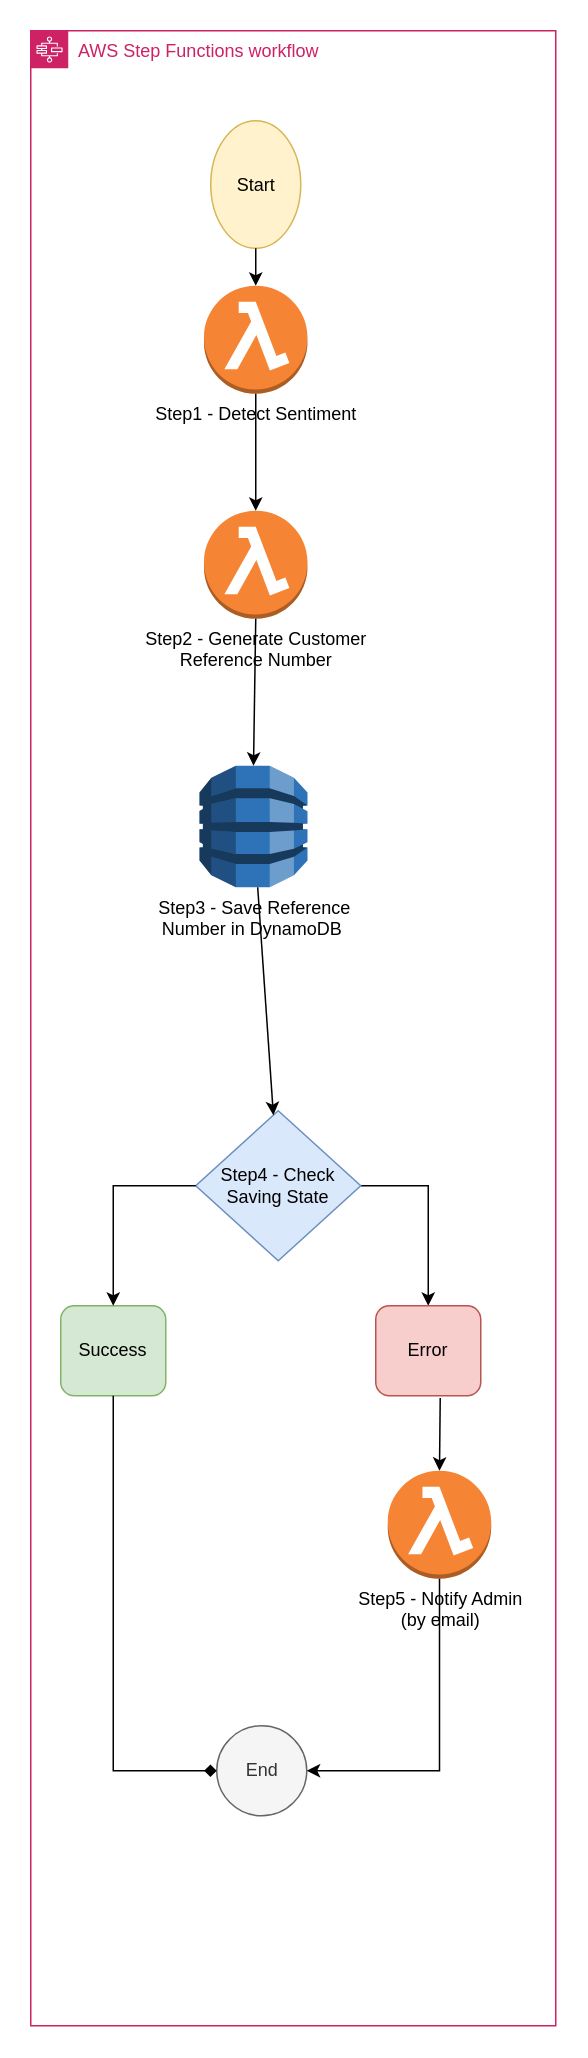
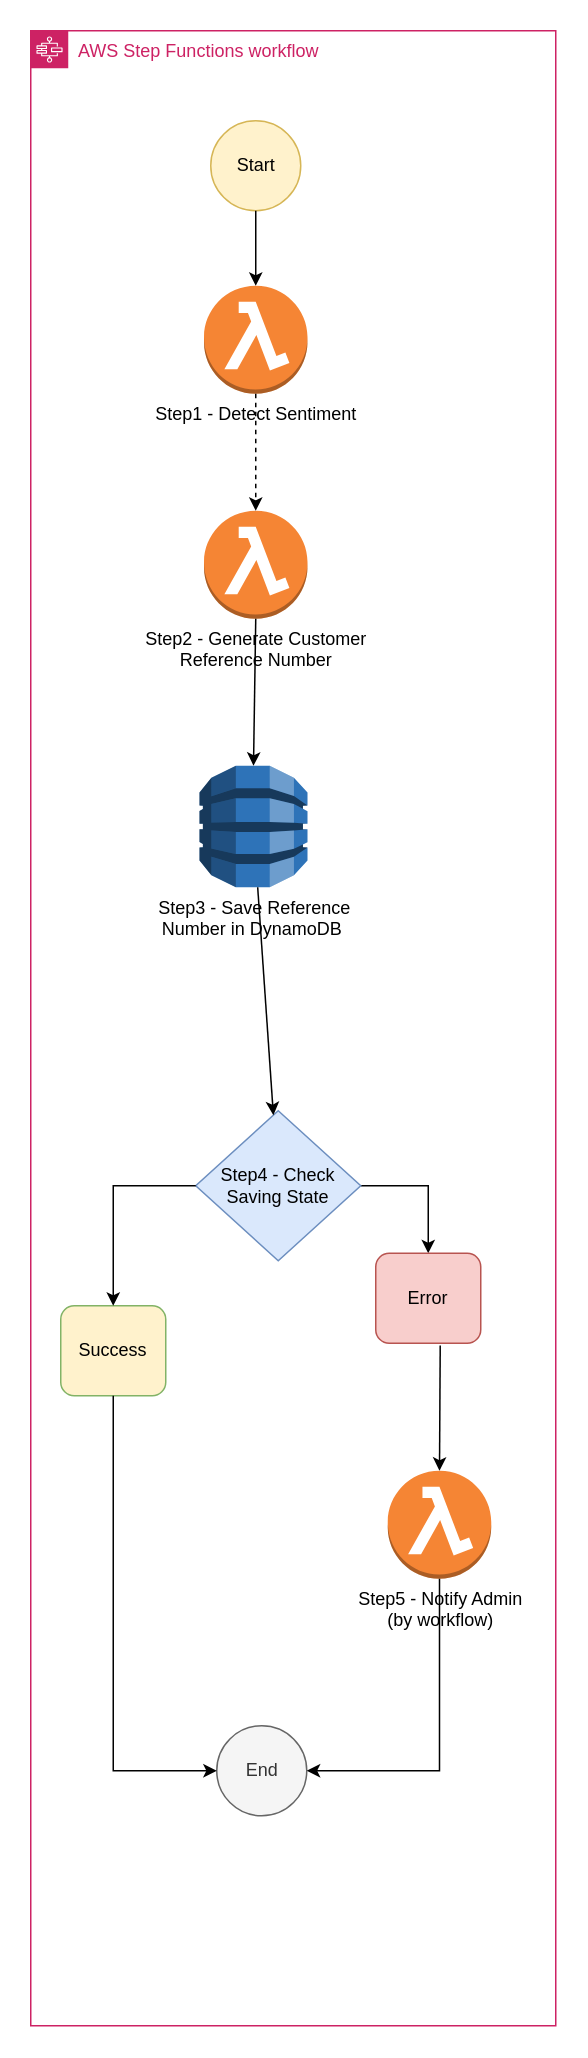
node "Start": size 90x128 -> 90x90
edge "Step1 - Detect Sentiment" -> "Step2 - Generate Customer Reference Number": style solid -> dashed
node "Success": fillcolor #d5e8d4 -> #fff2cc
node "Error": moved (428, 1351) -> (428, 1298)
node "Step5 - Notify Admin (by email)": label "Step5 - Notify Admin (by email)" -> "Step5 - Notify Admin (by workflow)"
edge "Success" -> "End": arrowhead diamond -> classic
